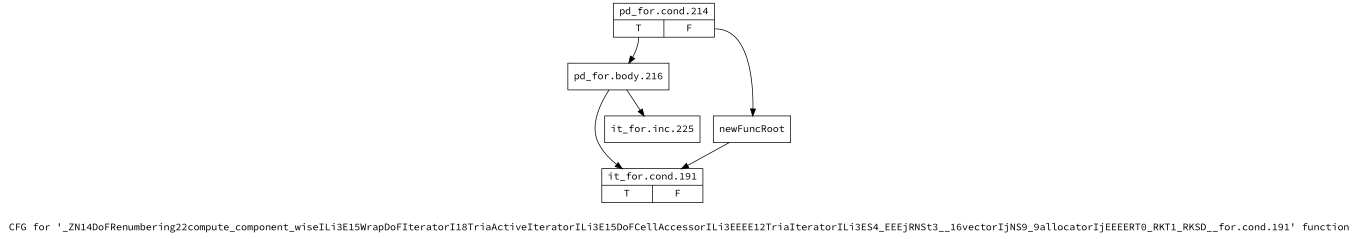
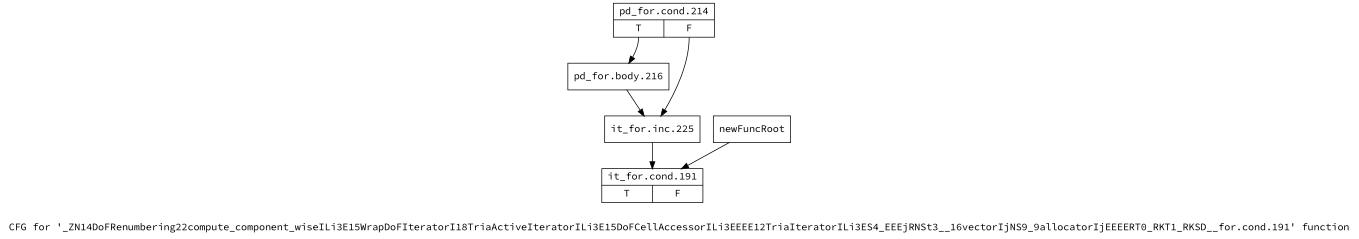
edge "pd_for.cond.214" -> "newFuncRoot": now "pd_for.cond.214" -> "it_for.inc.225"
edge "pd_for.body.216" -> "it_for.cond.191": now "it_for.inc.225" -> "it_for.cond.191"
